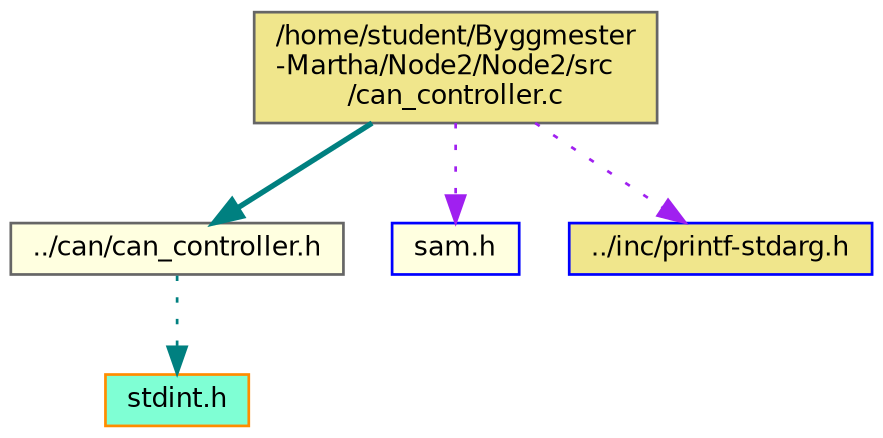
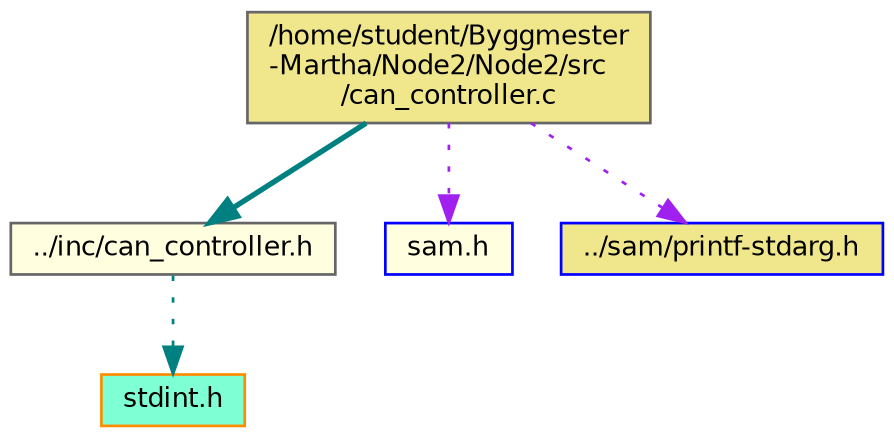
node "../can/can_controller.h": label "../can/can_controller.h" -> "../inc/can_controller.h"
node "../inc/printf-stdarg.h": label "../inc/printf-stdarg.h" -> "../sam/printf-stdarg.h"
